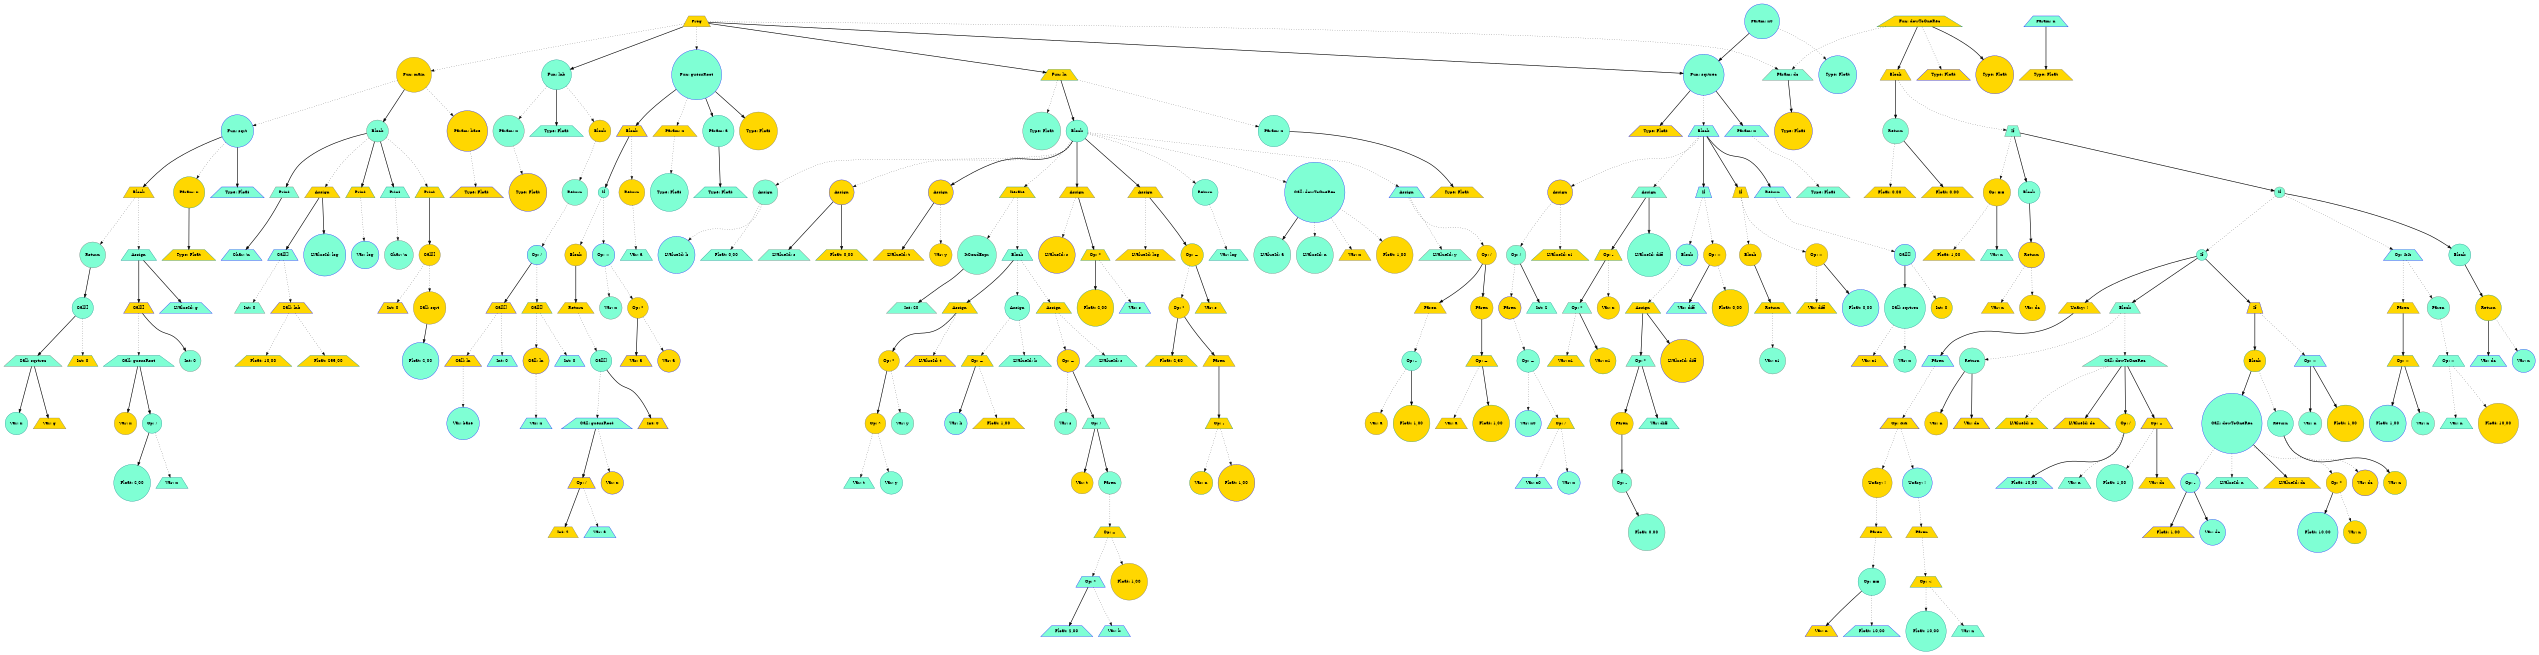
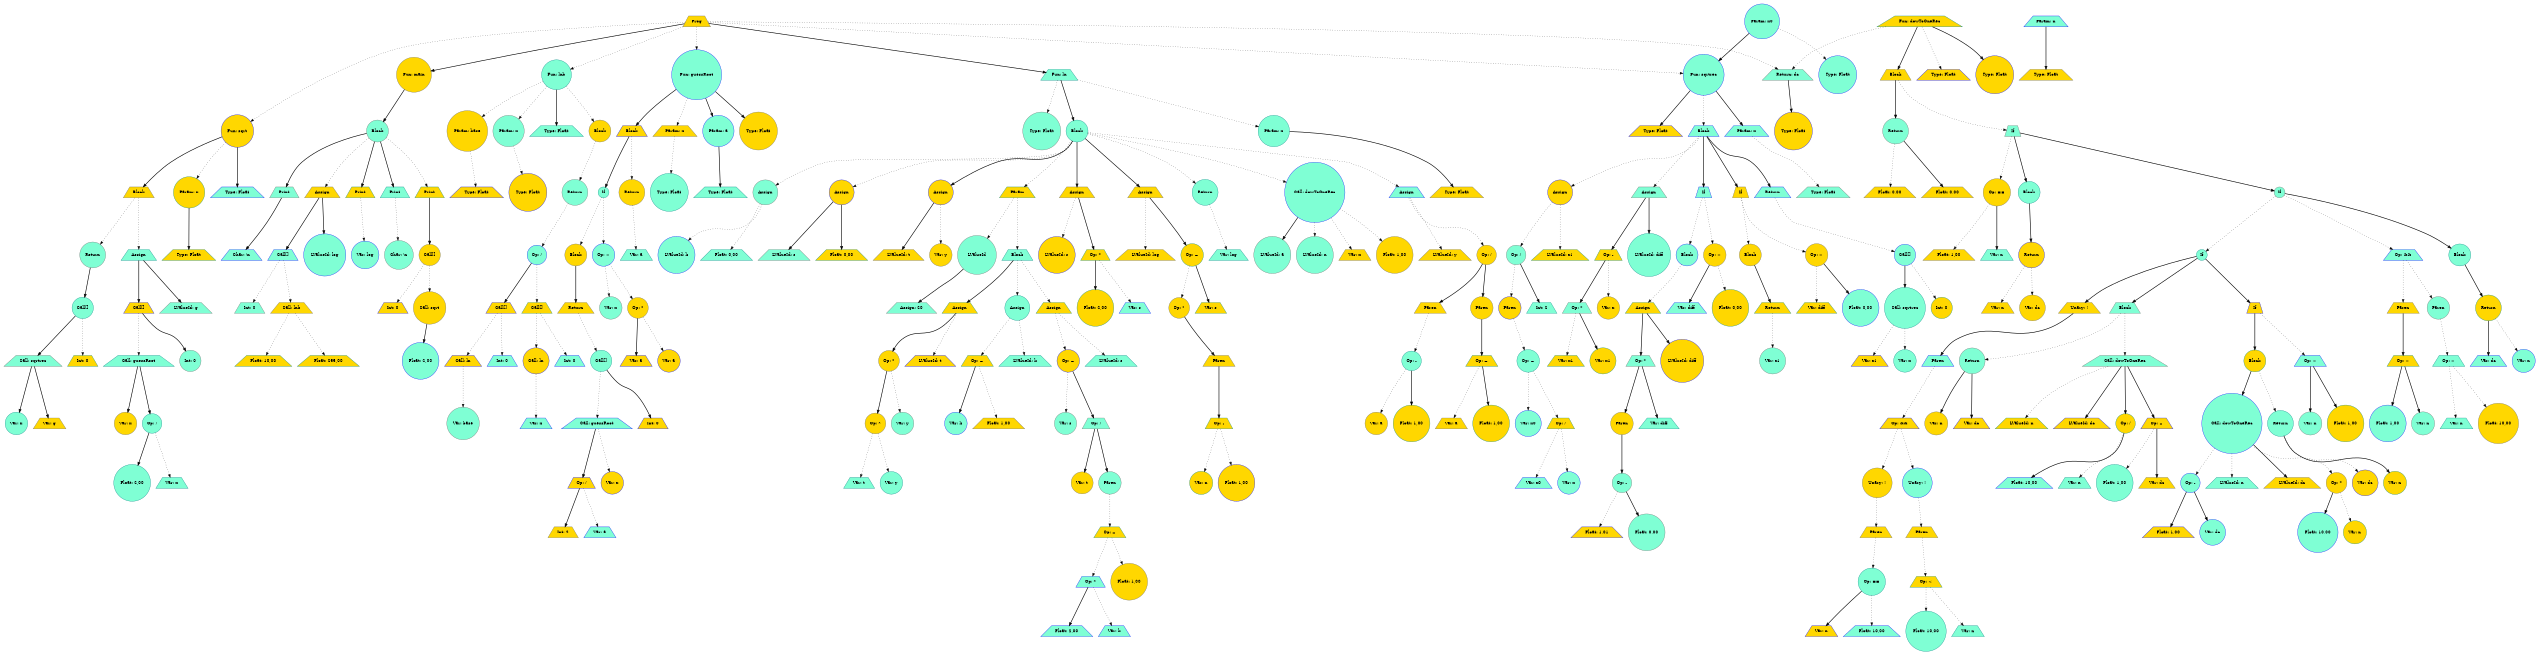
edge "Prog" -> "Fun: main": style dotted -> bold
edge "Prog" -> "Fun: lnb": style bold -> dotted
edge "Prog" -> "Fun: sqrtrec": style bold -> dotted
node "Fun: ln": fillcolor gold -> aquamarine
node "Param: dc": label "Param: dc" -> "Return: dc"
edge "Fun: main" -> "Param: base": now "Fun: lnb" -> "Param: base"
edge "Fun: main" -> "Fun: sqrt": now "Prog" -> "Fun: sqrt"
node "Fun: sqrt": fillcolor aquamarine -> gold
node "Param: base": color blue -> gray40
node "Param: a": color teal -> blue
node "Iterate": label "Iterate" -> "Param"
node "ItCondExpr": label "ItCondExpr" -> "LValueId"
node "LValueId: y": fillcolor aquamarine -> gold
node "LValueId: g": color blue -> gray40
node "Call: lnb": color blue -> gray40
node "Int: 20": label "Int: 20" -> "Assign: 20"
node "Float: 2,30": removed
node "Var: base": color blue -> gray40
node "Float: 1,01": added
